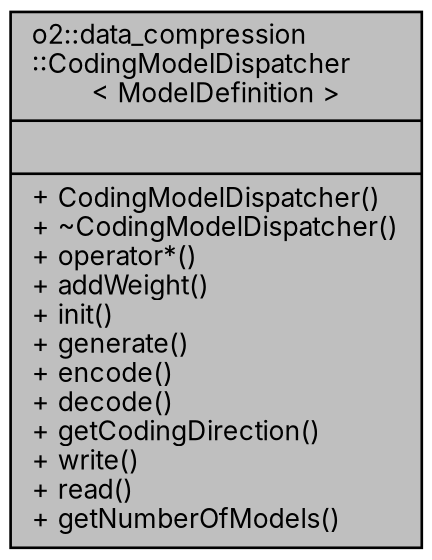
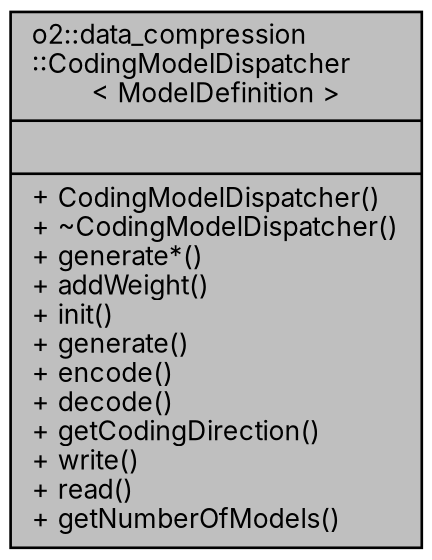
node "o2::data_compression": text "+ operator*()" -> "+ generate*()"
